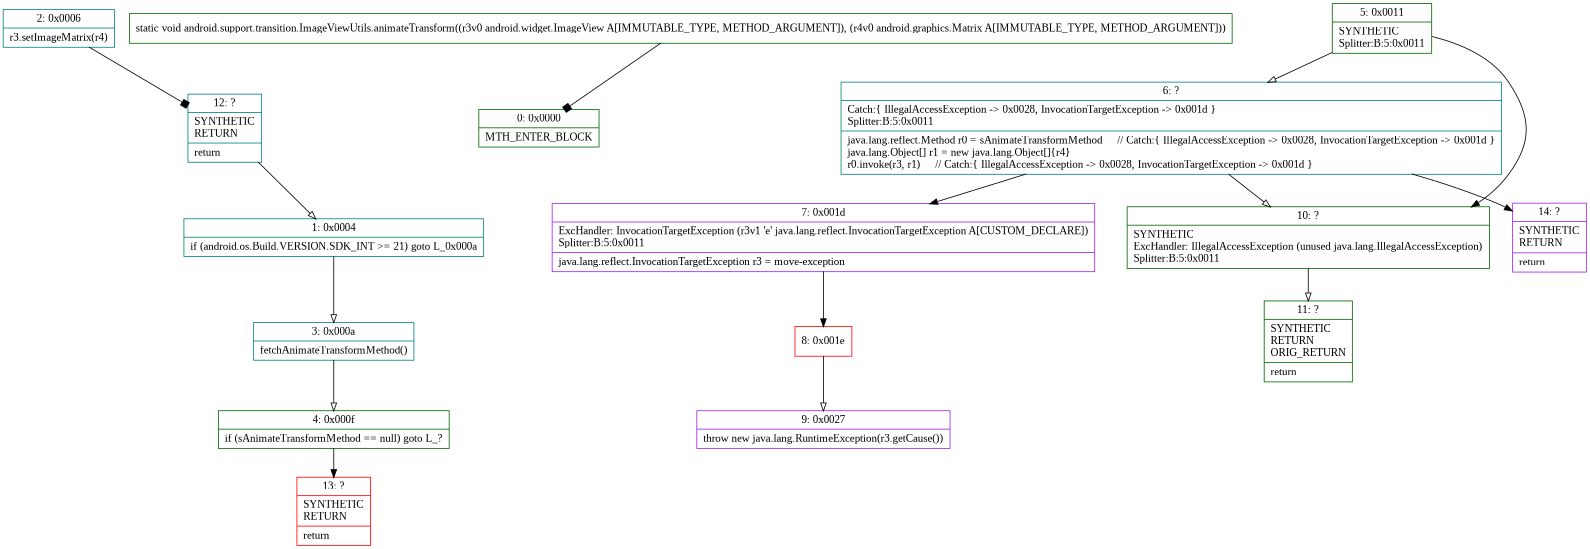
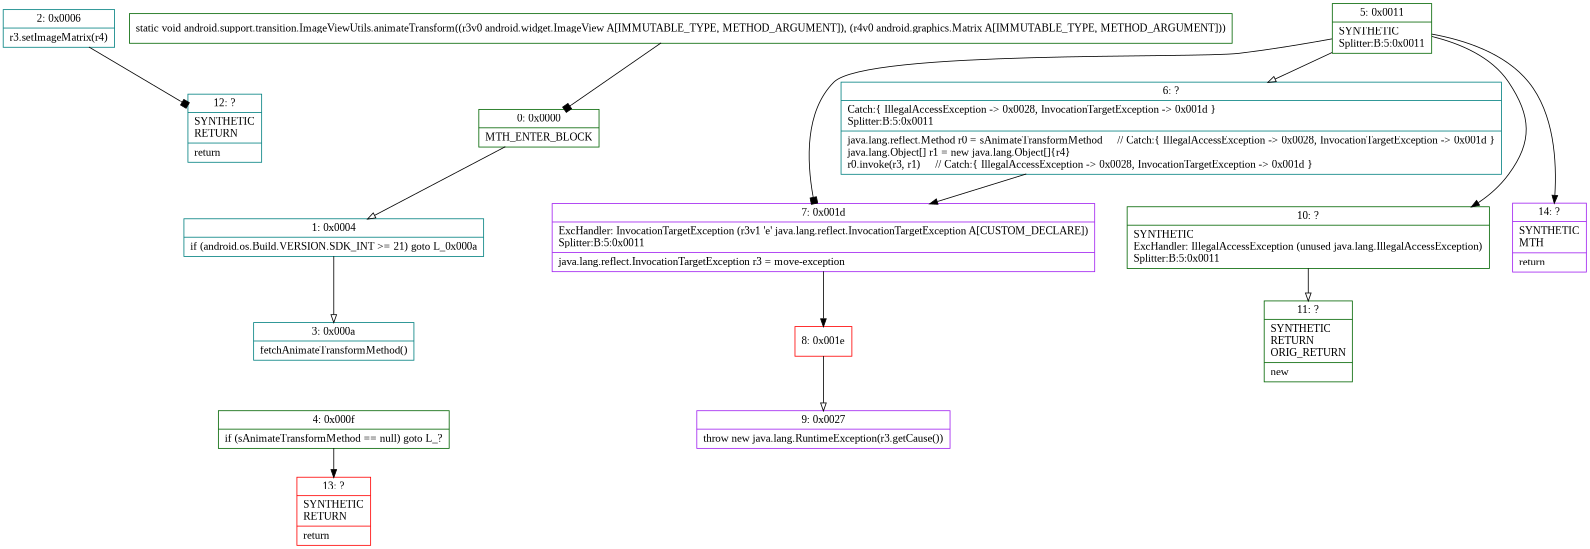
edge "5: 0x0011" -> "7: 0x001d": added
edge "12: ?" -> "1: 0x0004": now "0: 0x0000" -> "1: 0x0004"
edge "6: ?" -> "10: ?": removed
edge "6: ?" -> "14: ?": now "5: 0x0011" -> "14: ?"
node "14: ?": text "RETURN" -> "MTH"
node "11: ?": text "return" -> "new"
edge "3: 0x000a" -> "4: 0x000f": removed
